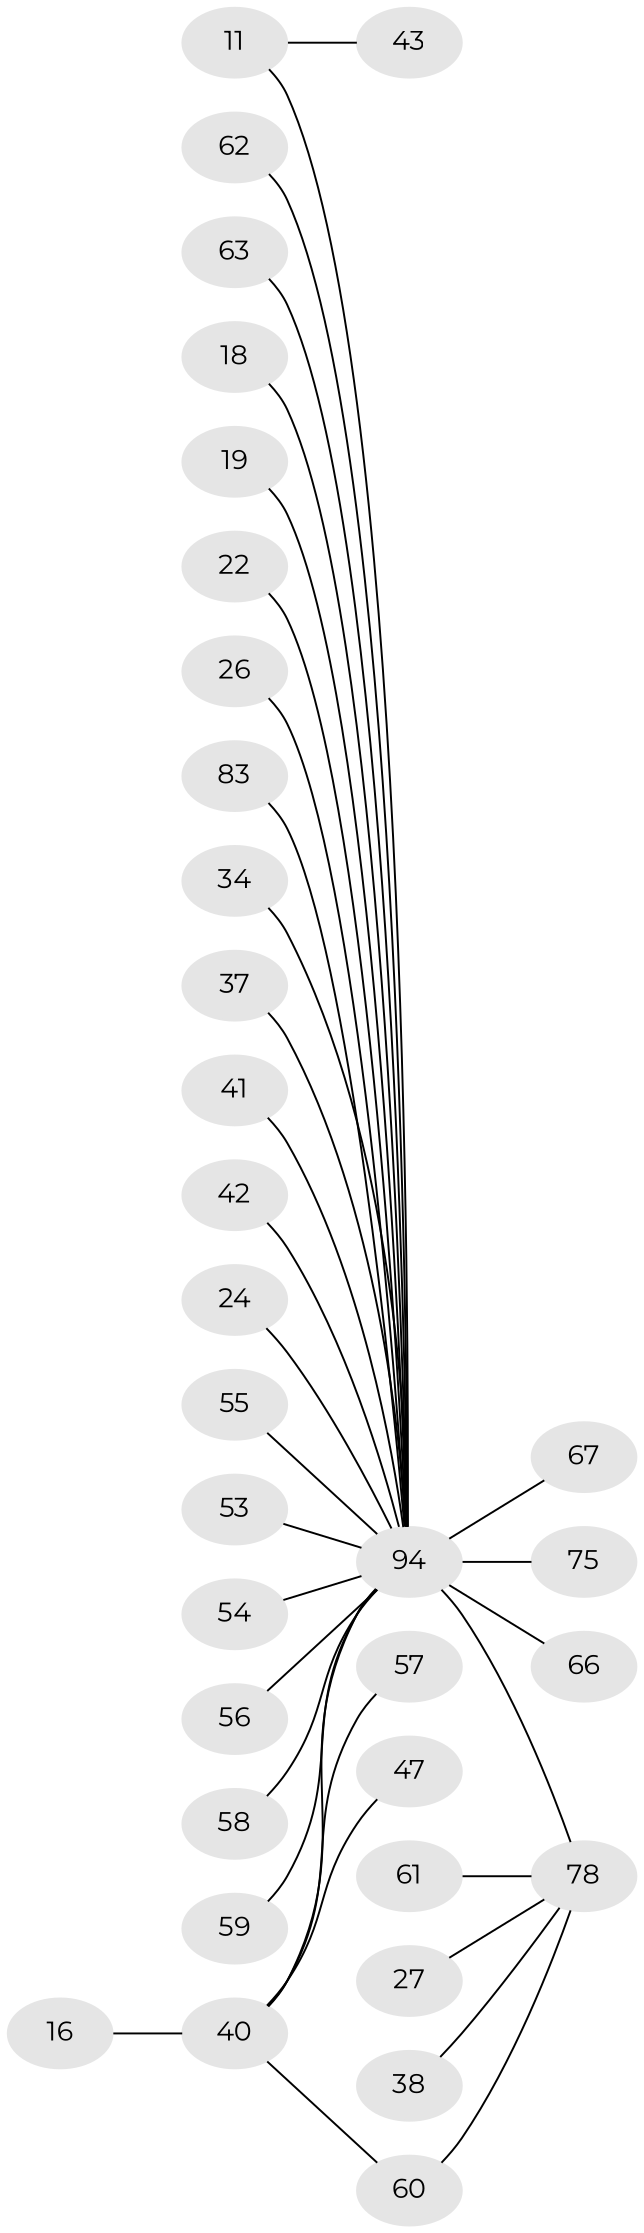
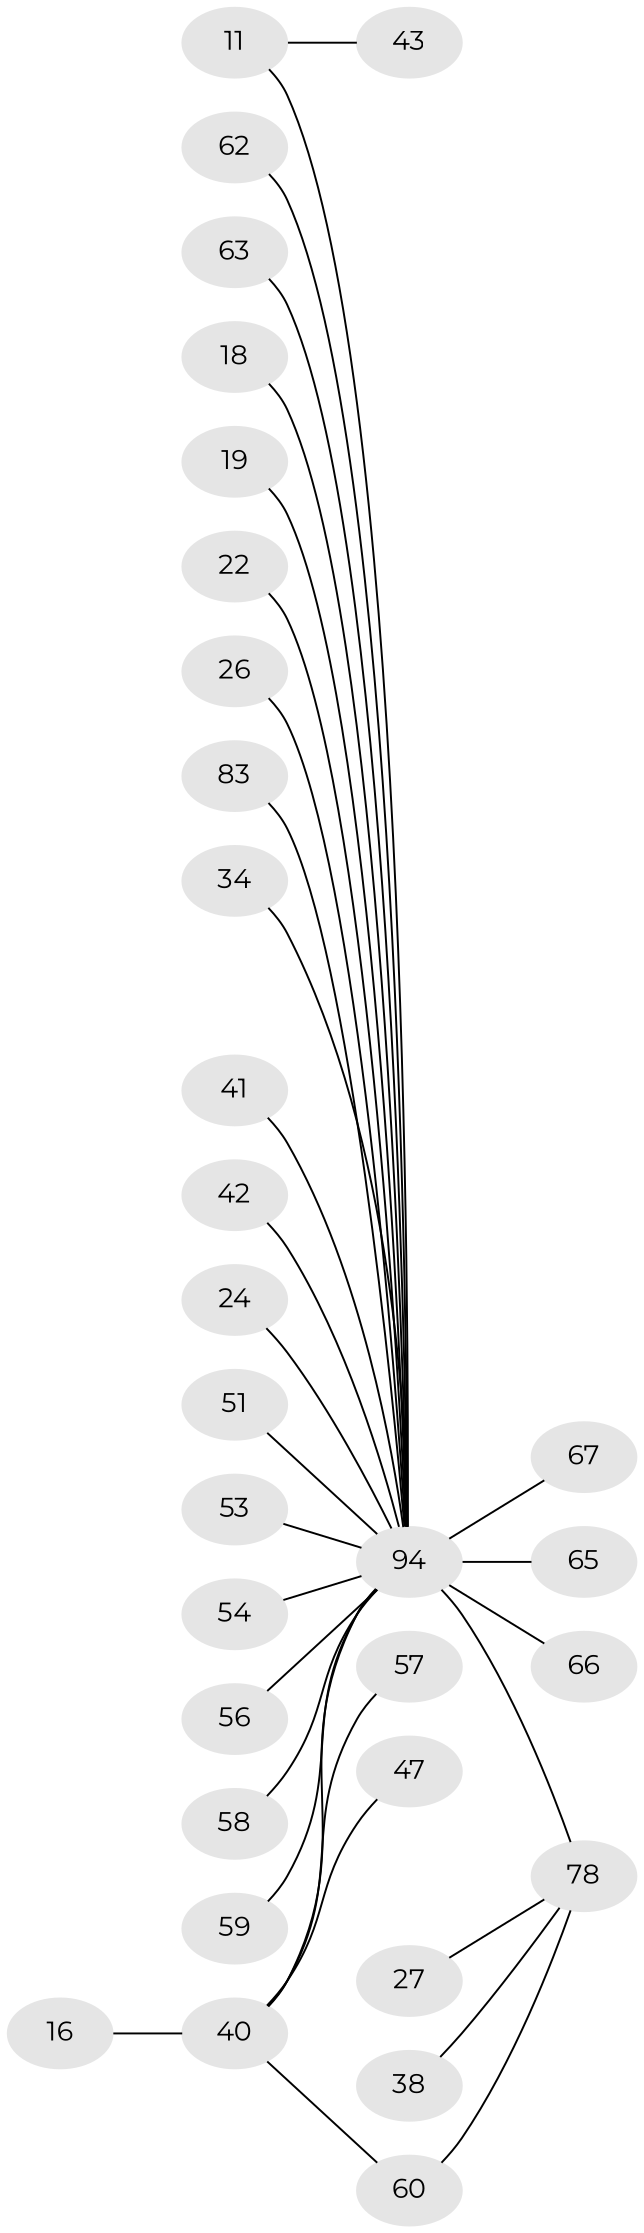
node "37": removed
node "55": label "55" -> "51"
node "75": label "75" -> "65"
node "61": removed
